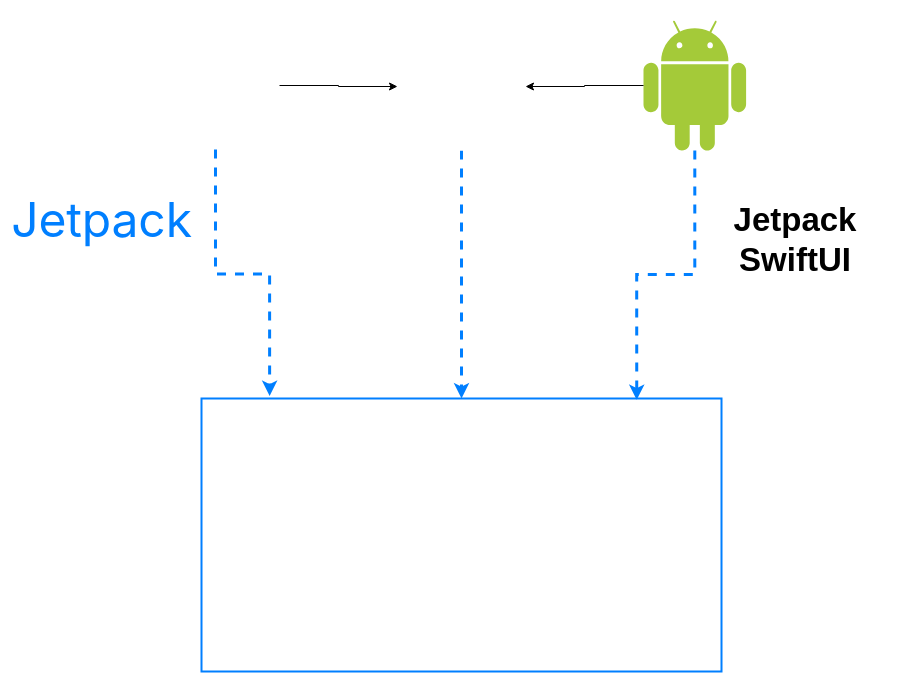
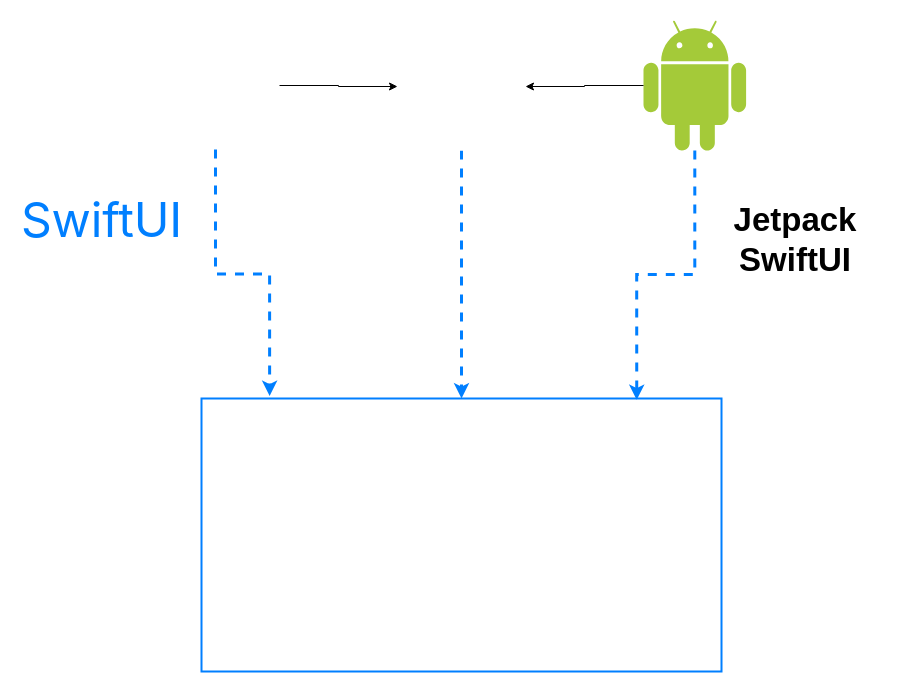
node "Jetpack": label "Jetpack" -> "SwiftUI"
